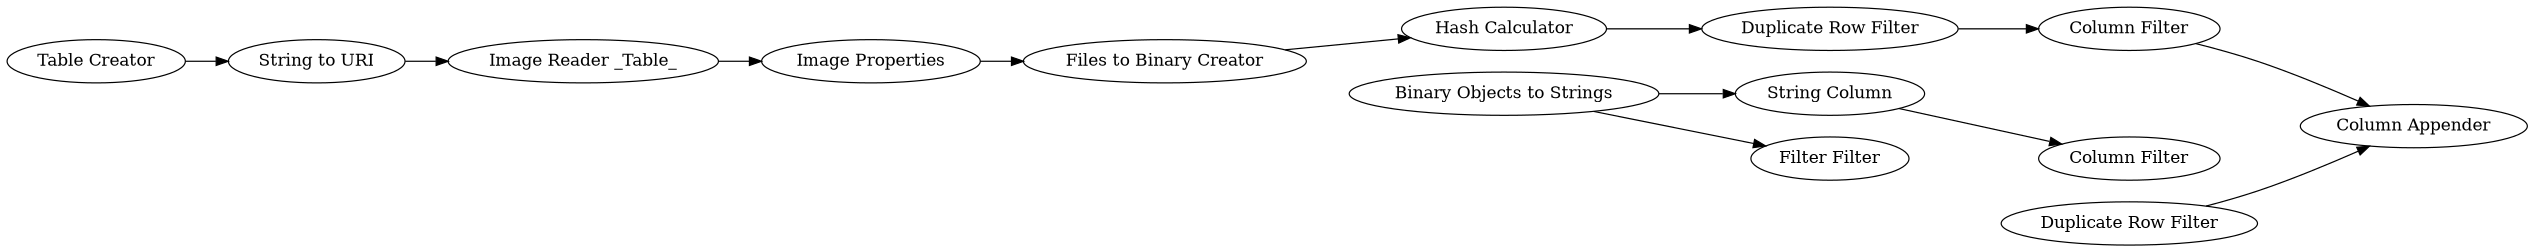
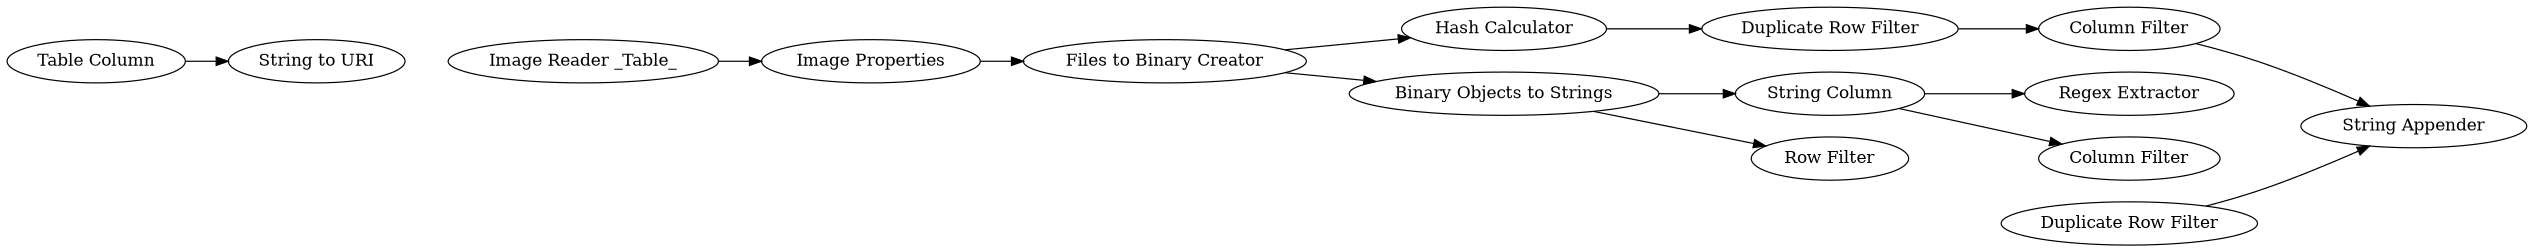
node "Table Creator": label "Table Creator" -> "Table Column"
edge "String to URI" -> "Image Reader _Table_": removed
edge "Files to Binary Creator" -> "Binary Objects to Strings": added
node "Regex Extractor": added
node "Column Appender": label "Column Appender" -> "String Appender"
node "Filter Filter": label "Filter Filter" -> "Row Filter"
